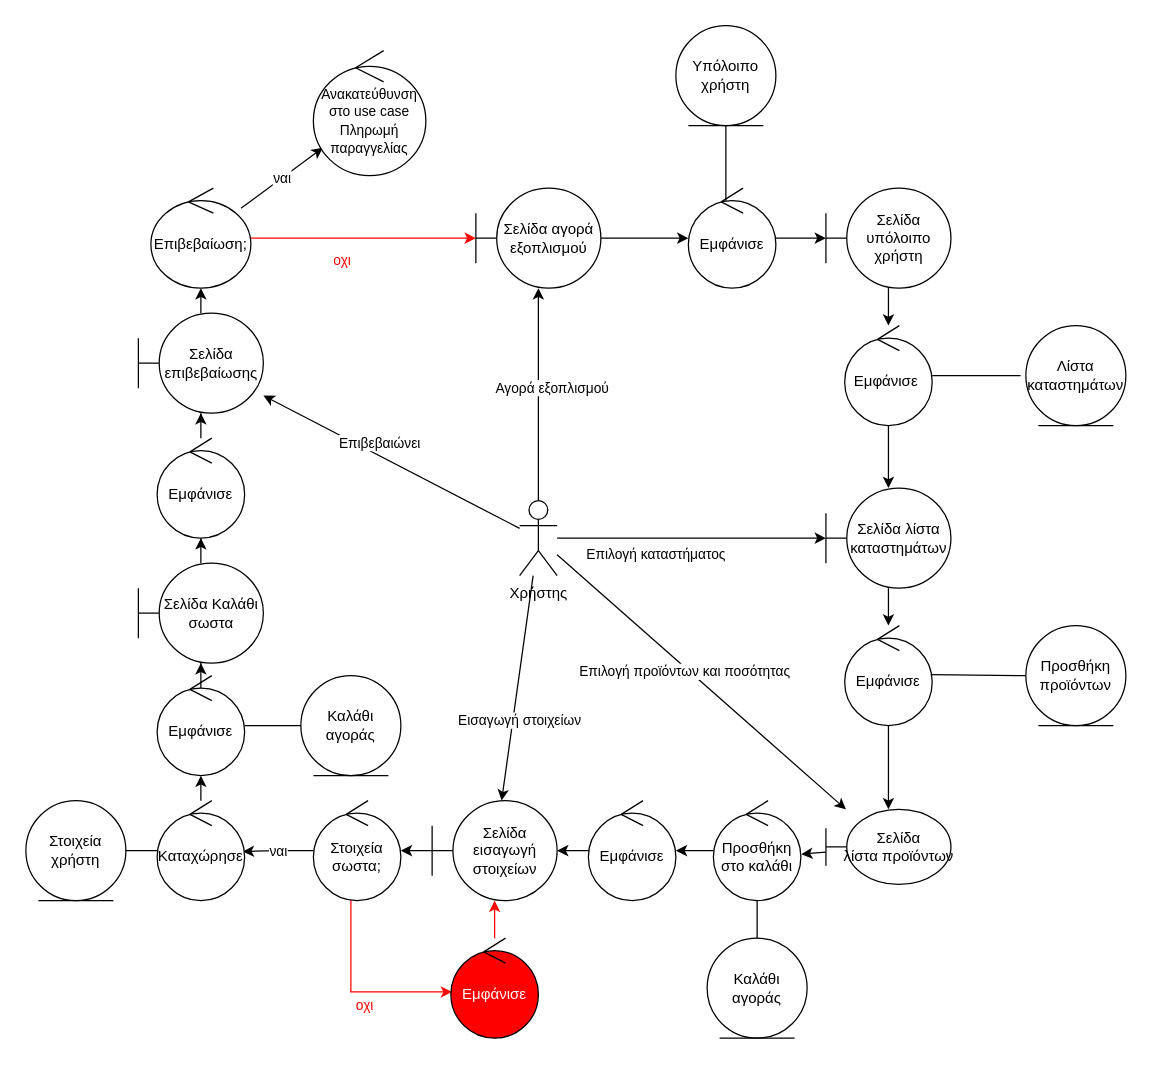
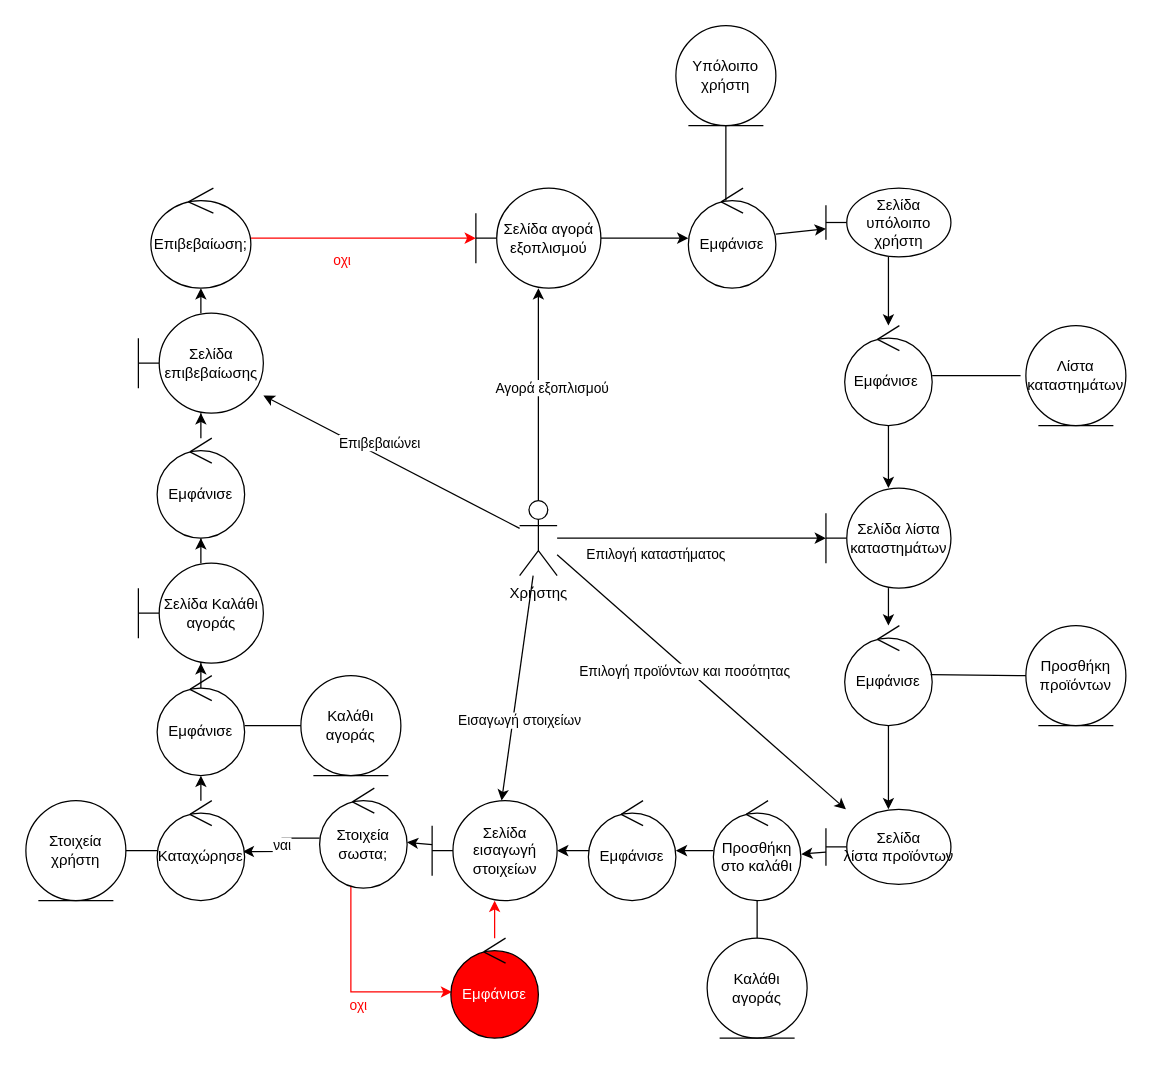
node "Ανακατεύθυνση στο use case Πληρωμή παραγγελίας": removed
edge "Επιβεβαίωση;" -> "Ανακατεύθυνση στο use case Πληρωμή παραγγελίας": removed, label "ναι"
node "Σελίδα υπόλοιπο χρήστη": size 125x100 -> 125x69
node "Σελίδα Καλάθι σωστα": label "Σελίδα Καλάθι σωστα" -> "Σελίδα Καλάθι αγοράς"
node "Στοιχεία σωστα;": moved (357, 851) -> (363, 838)
